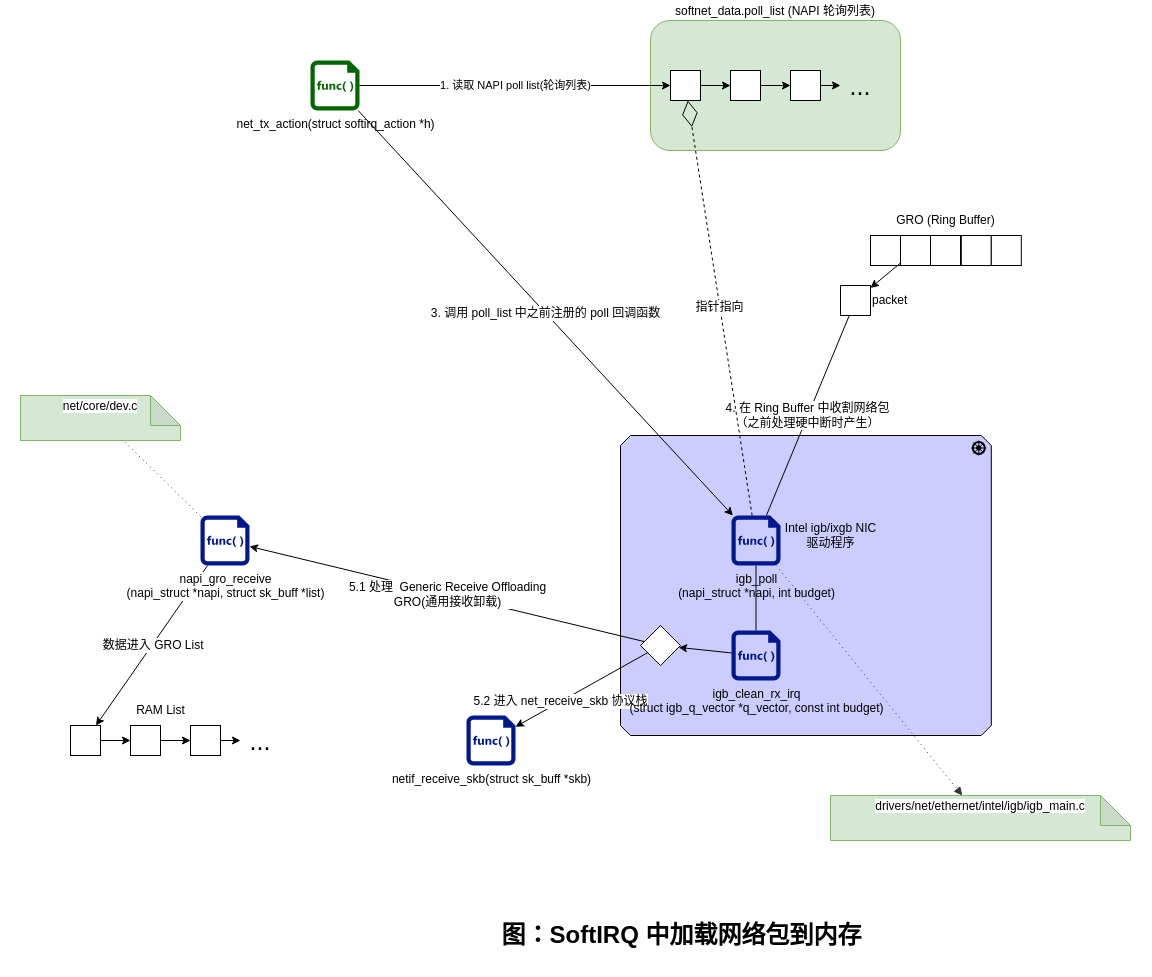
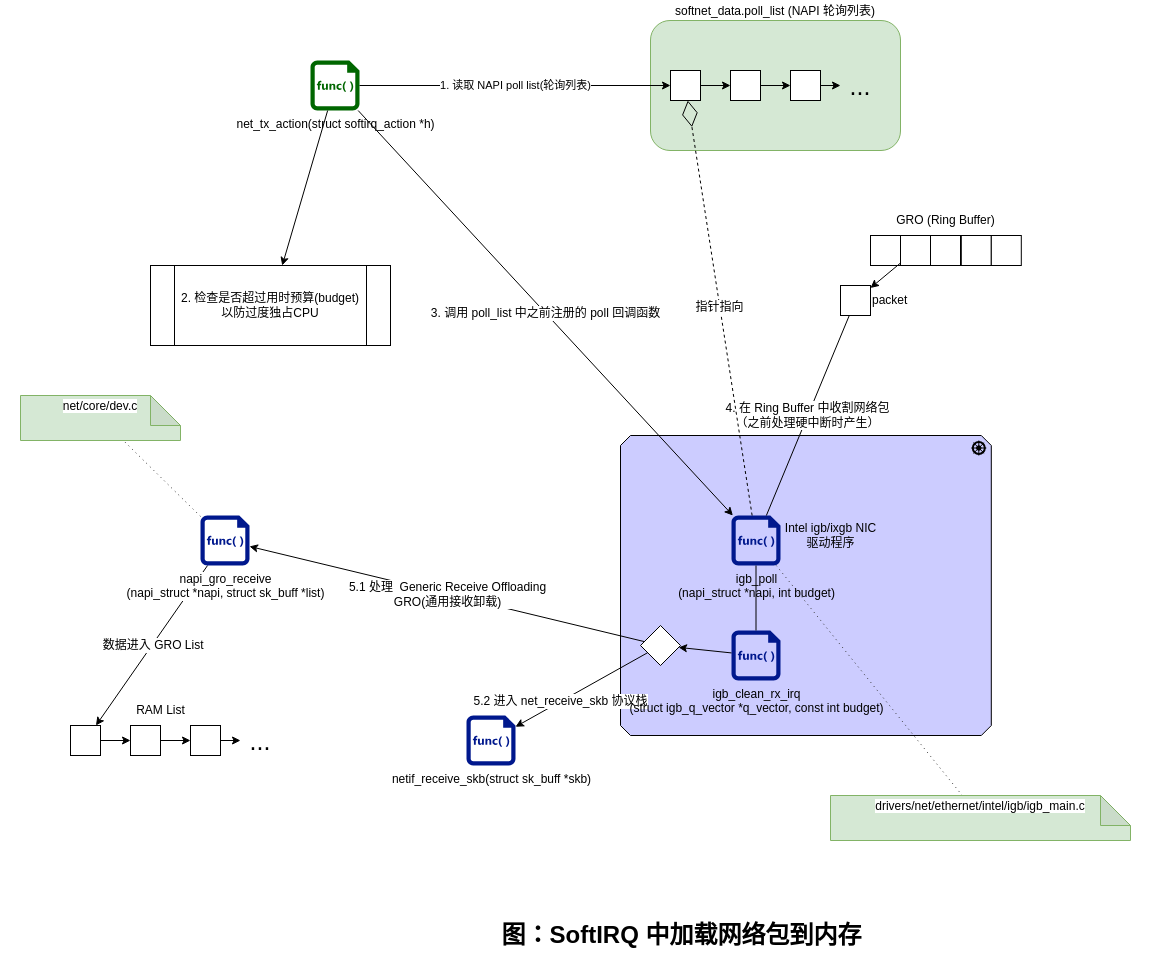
edge "net_tx_action(struct softirq_action *h)" -> "2. 检查是否超过用时预算(budget) 以防过度独占CPU": added
node "2. 检查是否超过用时预算(budget) 以防过度独占CPU": added
edge "igb_poll (napi_struct *napi, int budget)" -> "drivers/net/ethernet/intel/igb/igb_main.c": arrowhead block -> none
